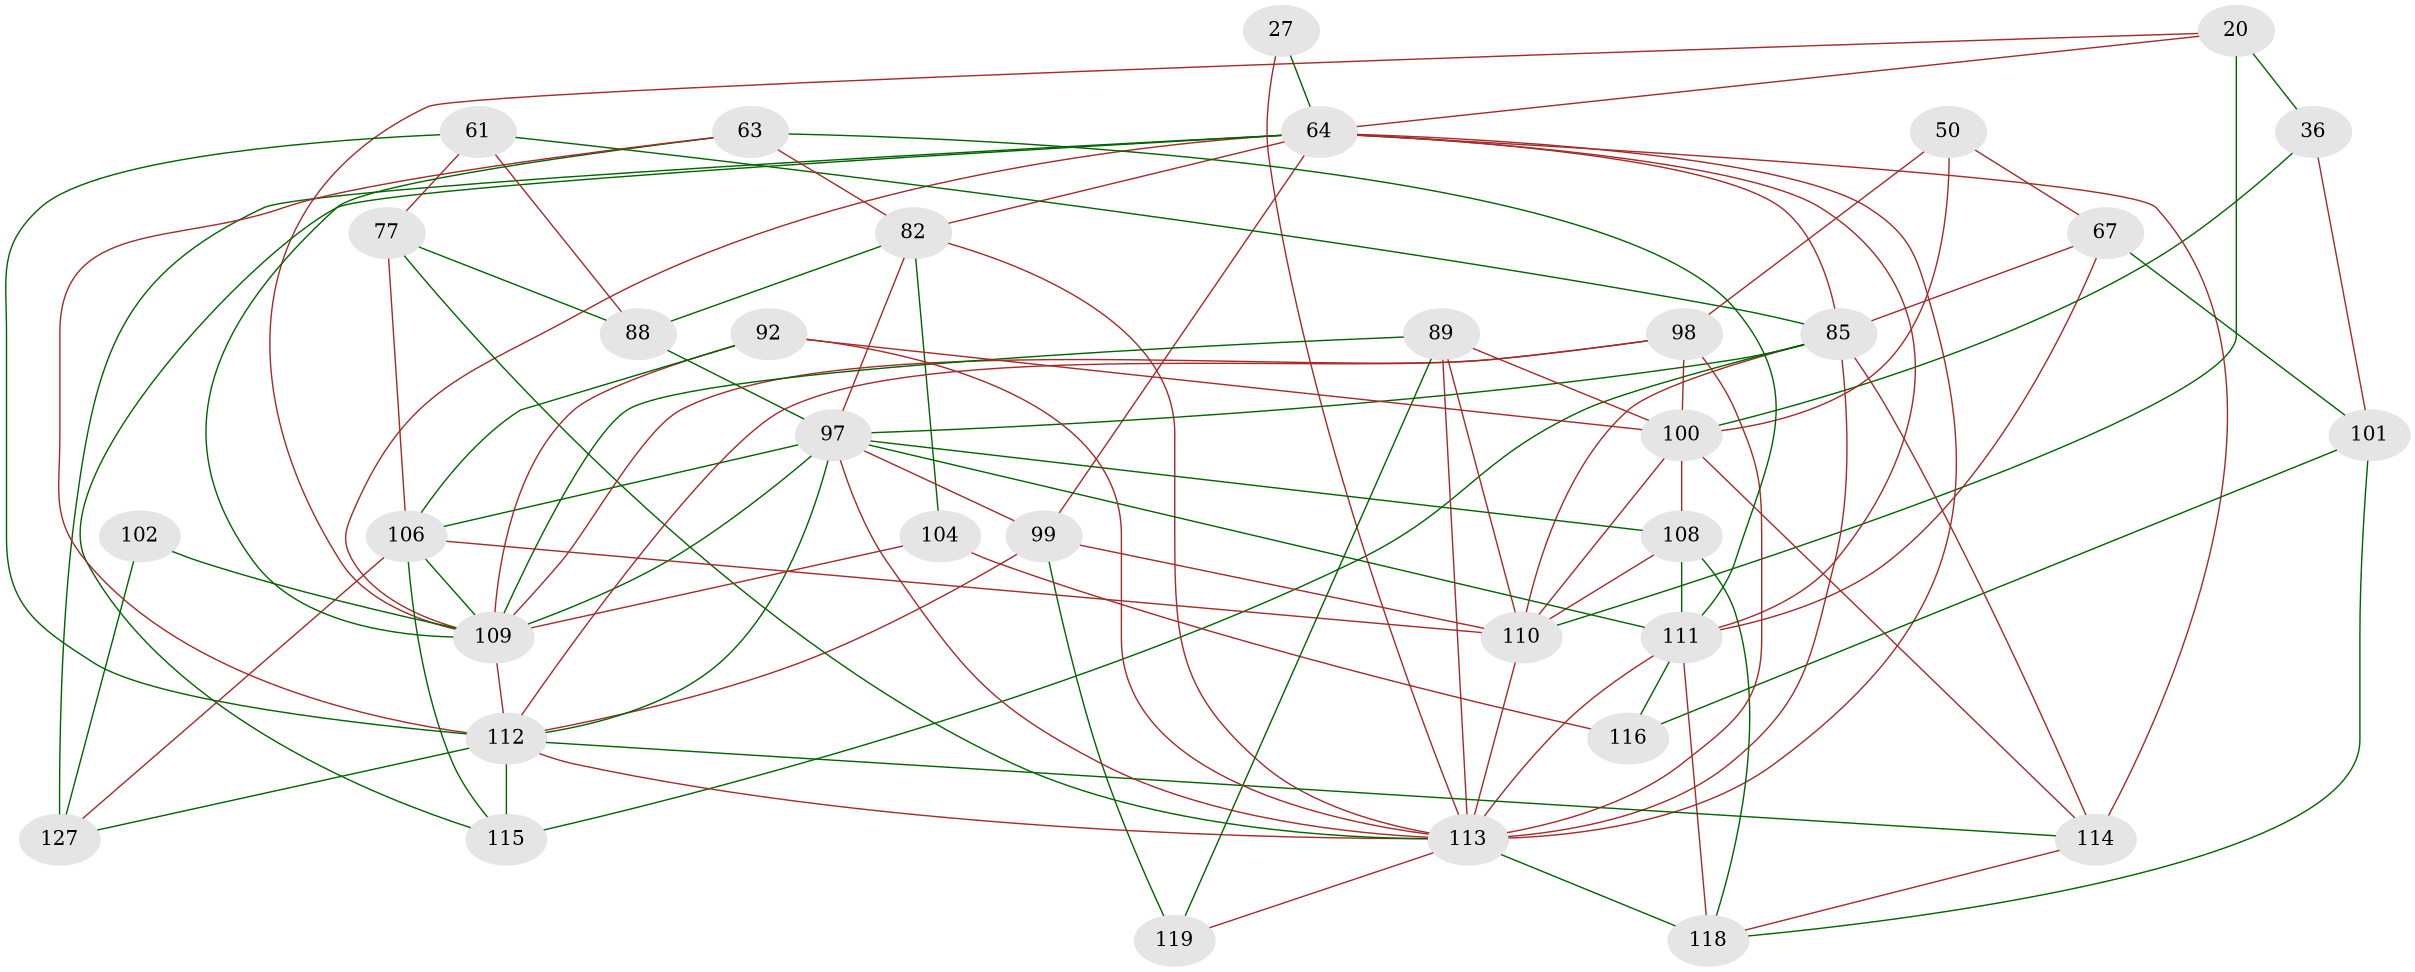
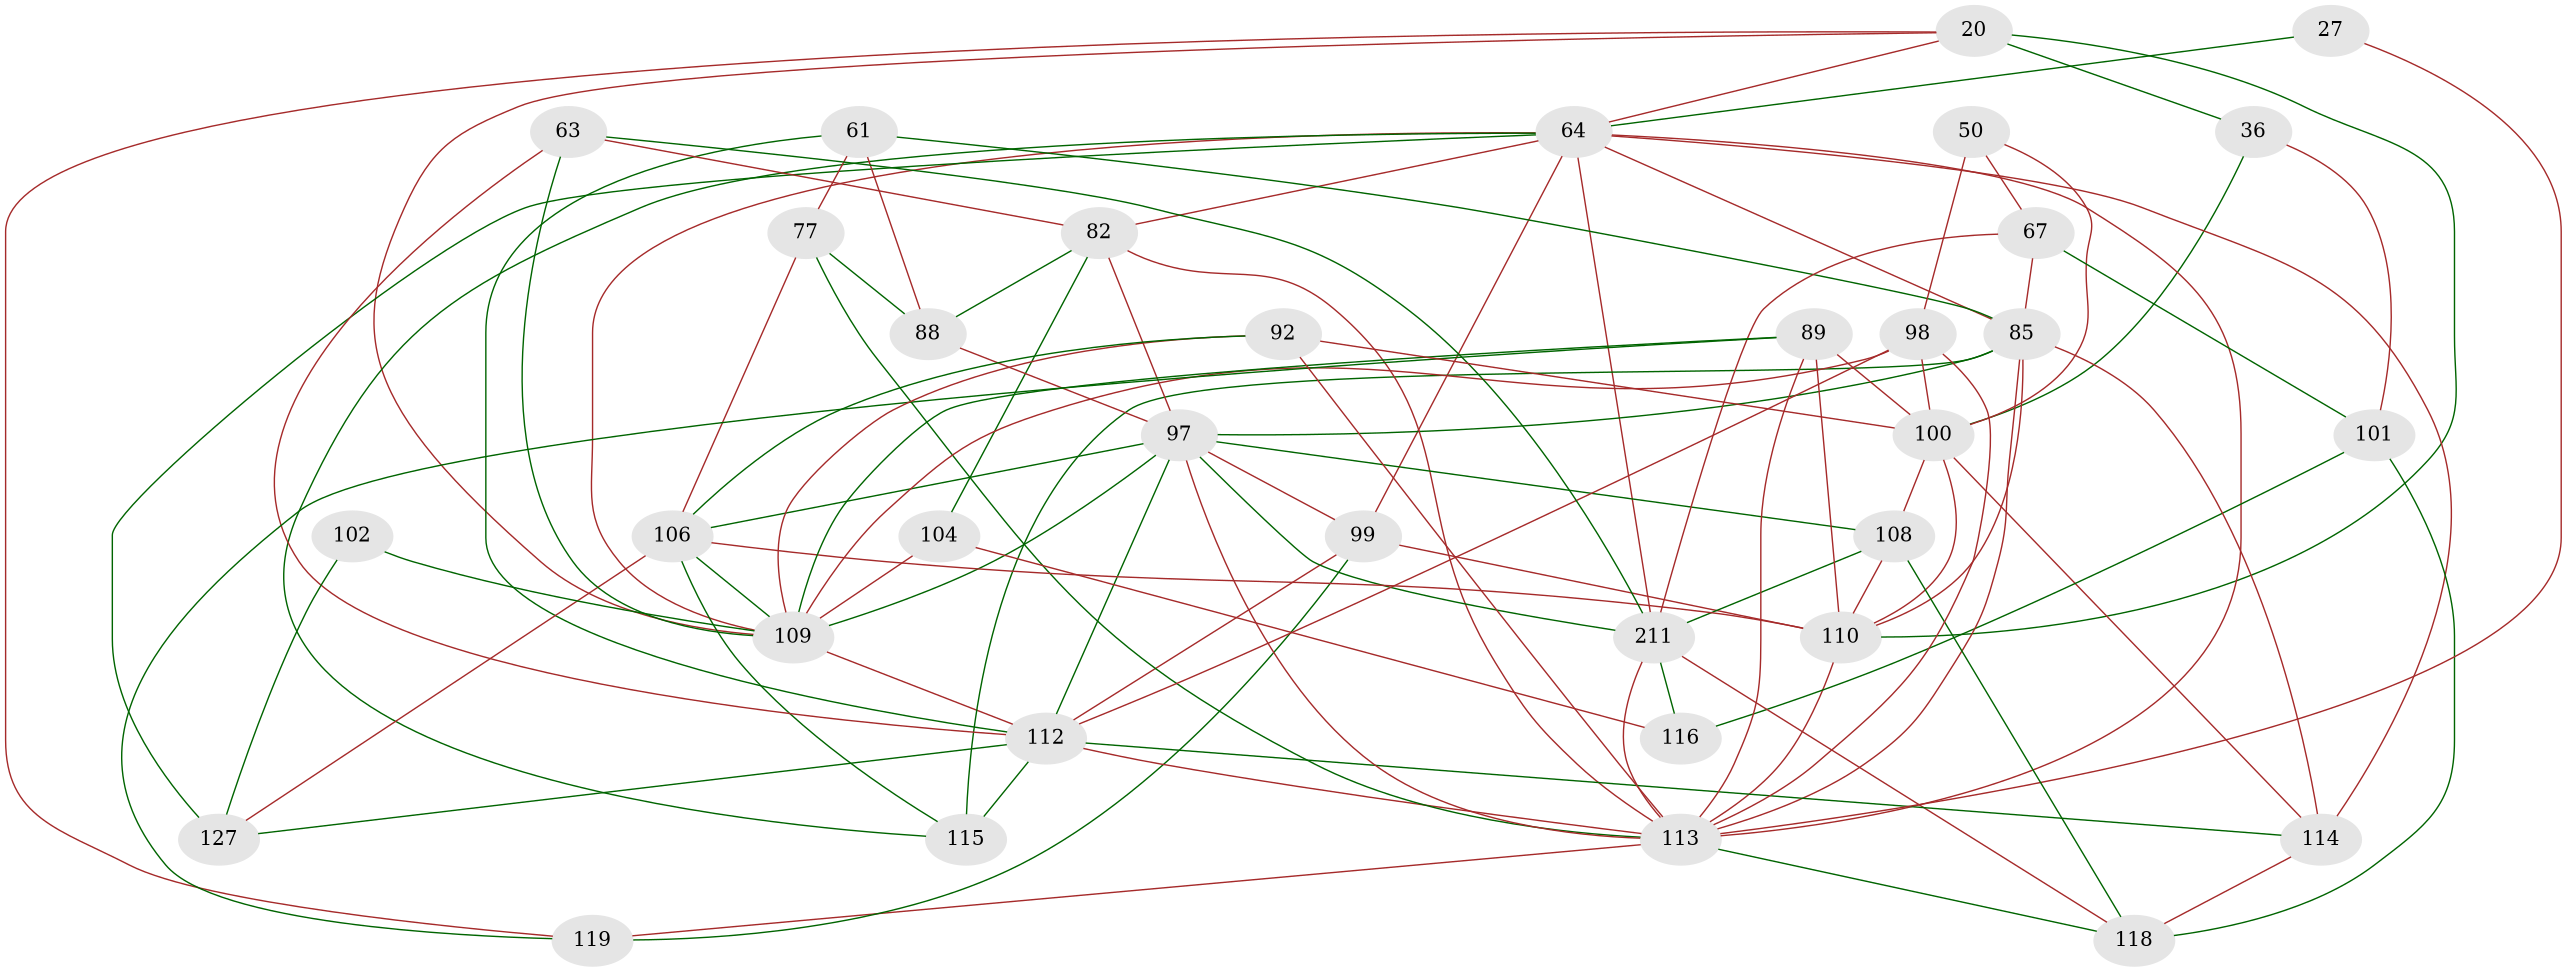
edge "20" -- "119": added
edge "88" -- "97": color darkgreen -> brown
node "111": label "111" -> "211"
